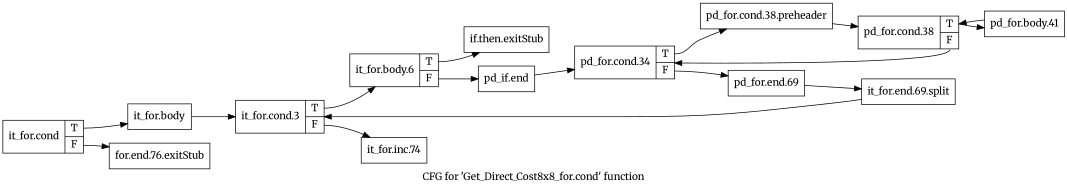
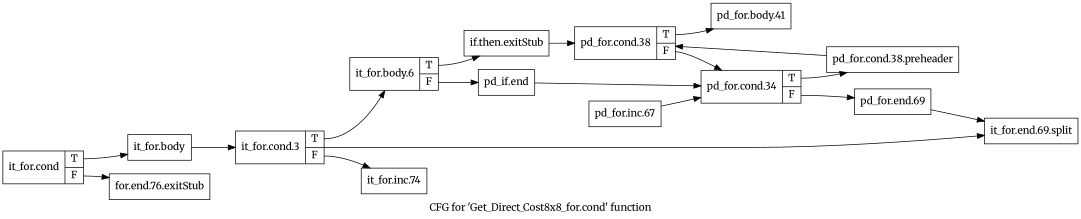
edge "pd_for.body.41" -> "pd_for.cond.38": now "if.then.exitStub" -> "pd_for.cond.38"
node "pd_for.inc.67": added
edge "it_for.end.69.split" -> "it_for.cond.3": reversed
